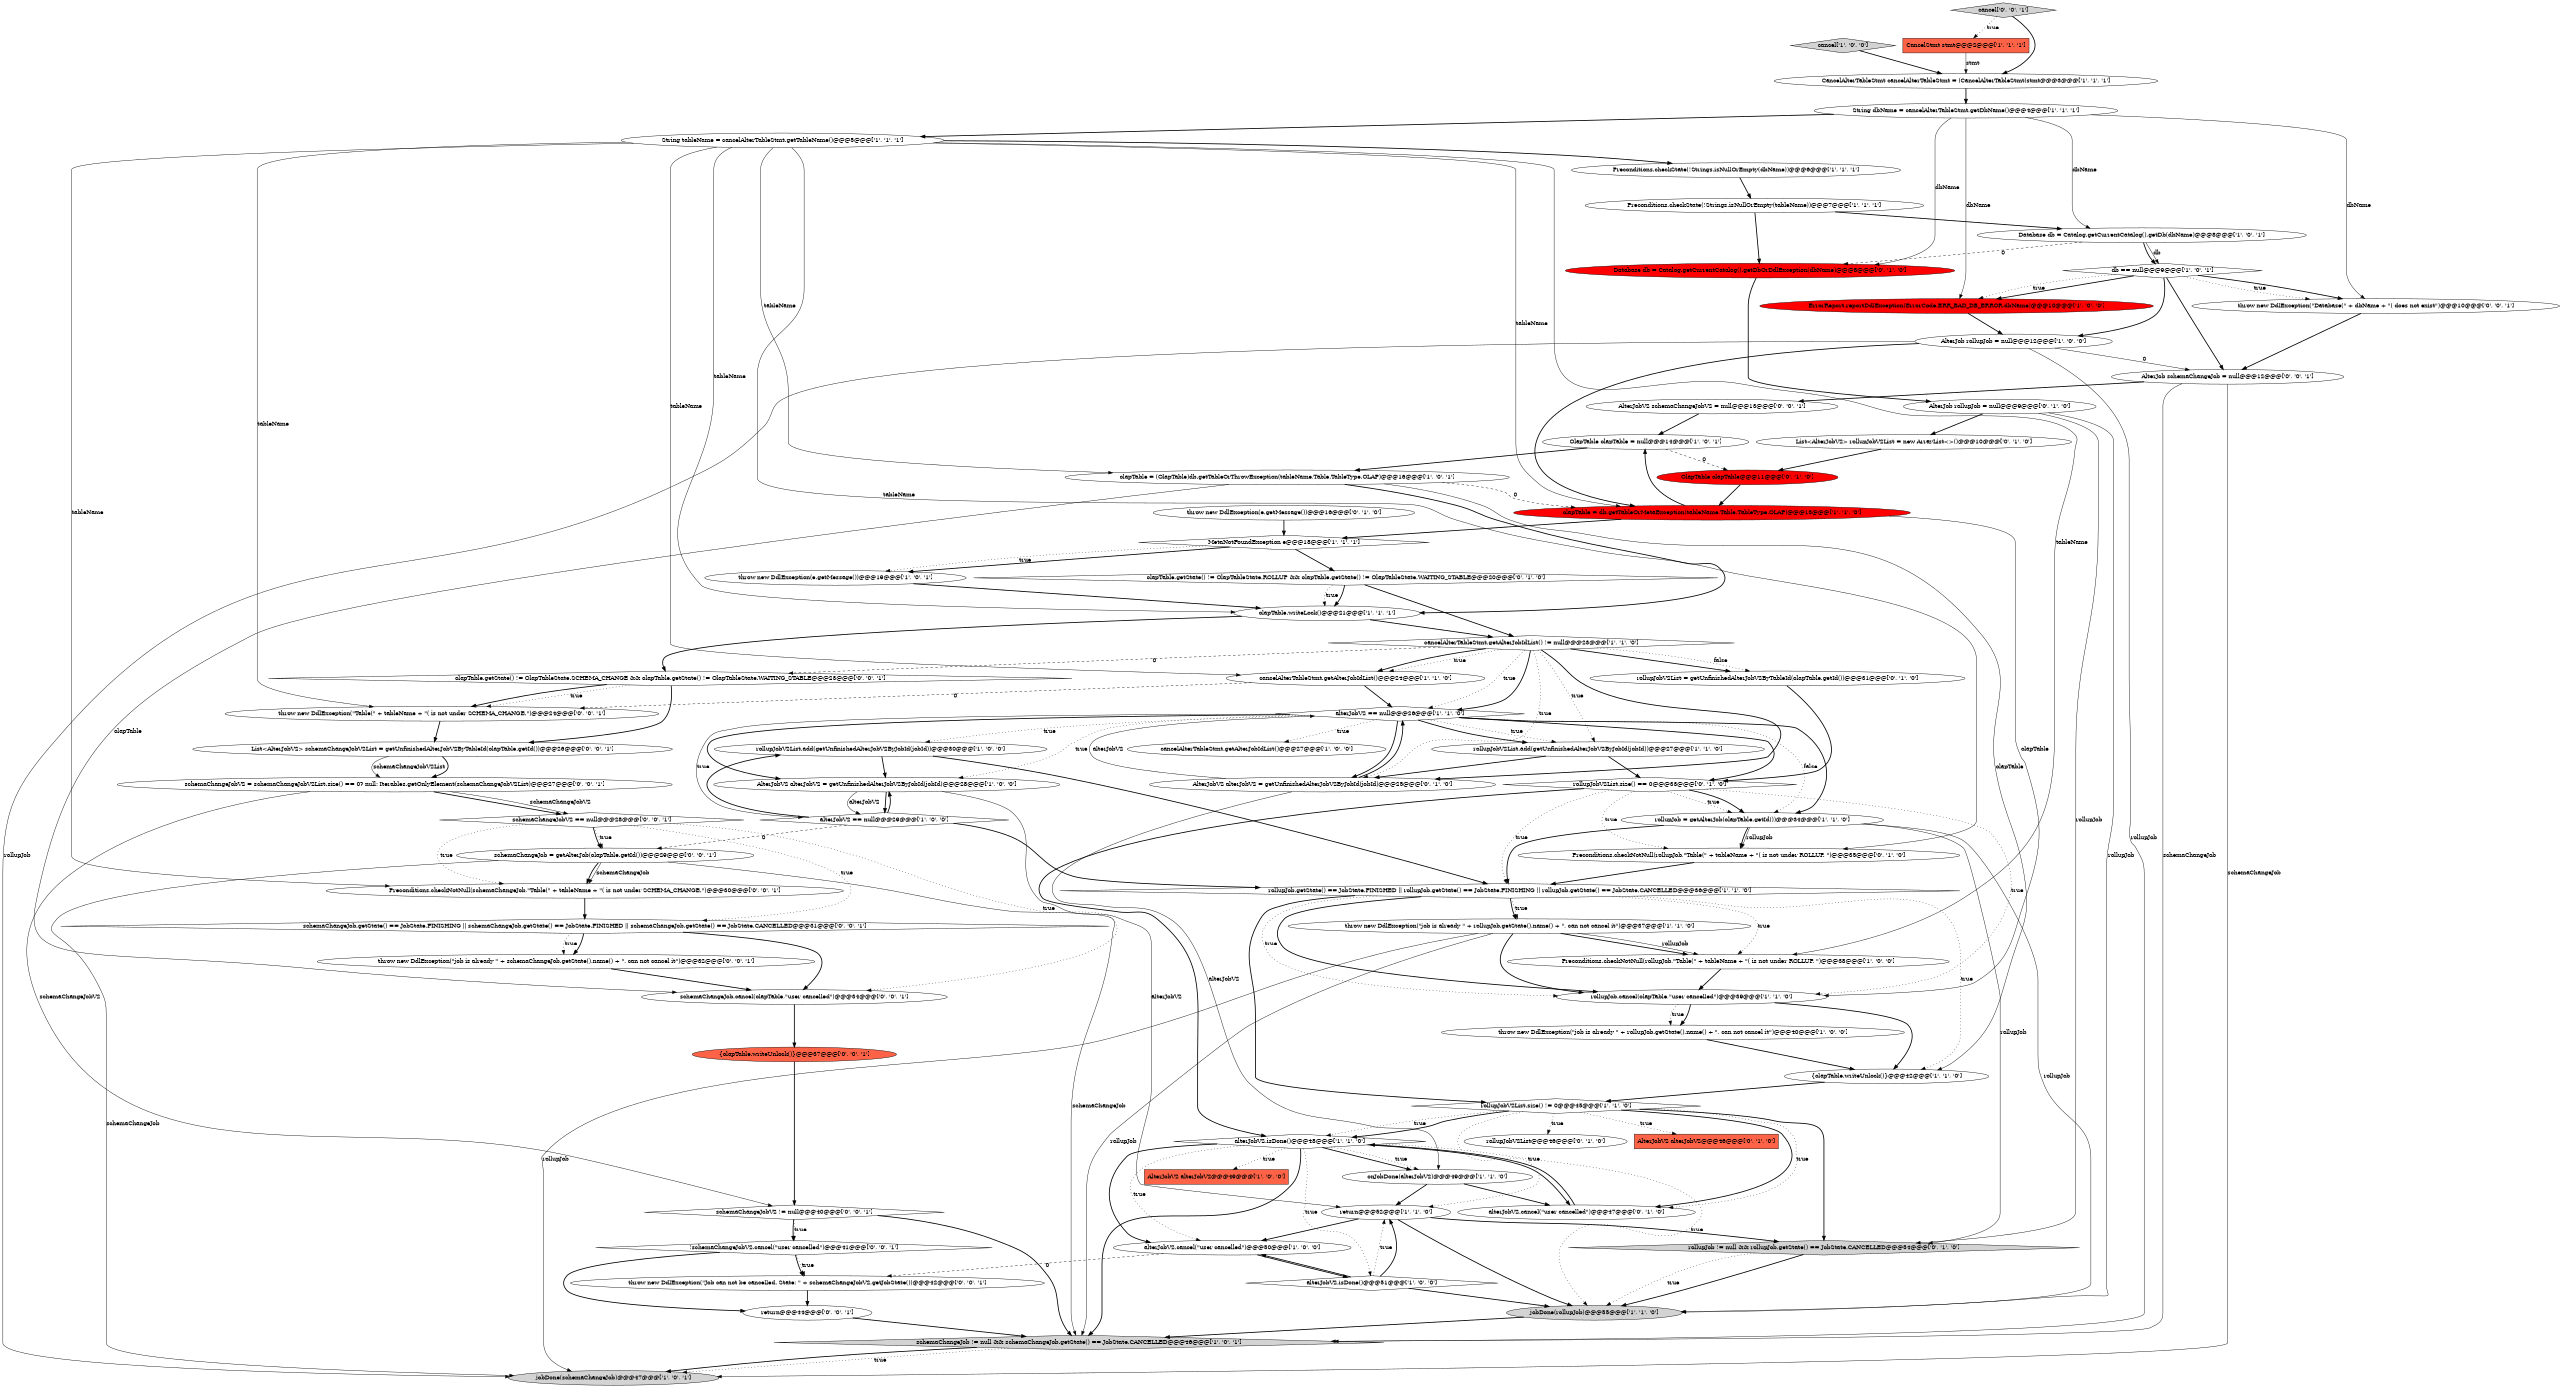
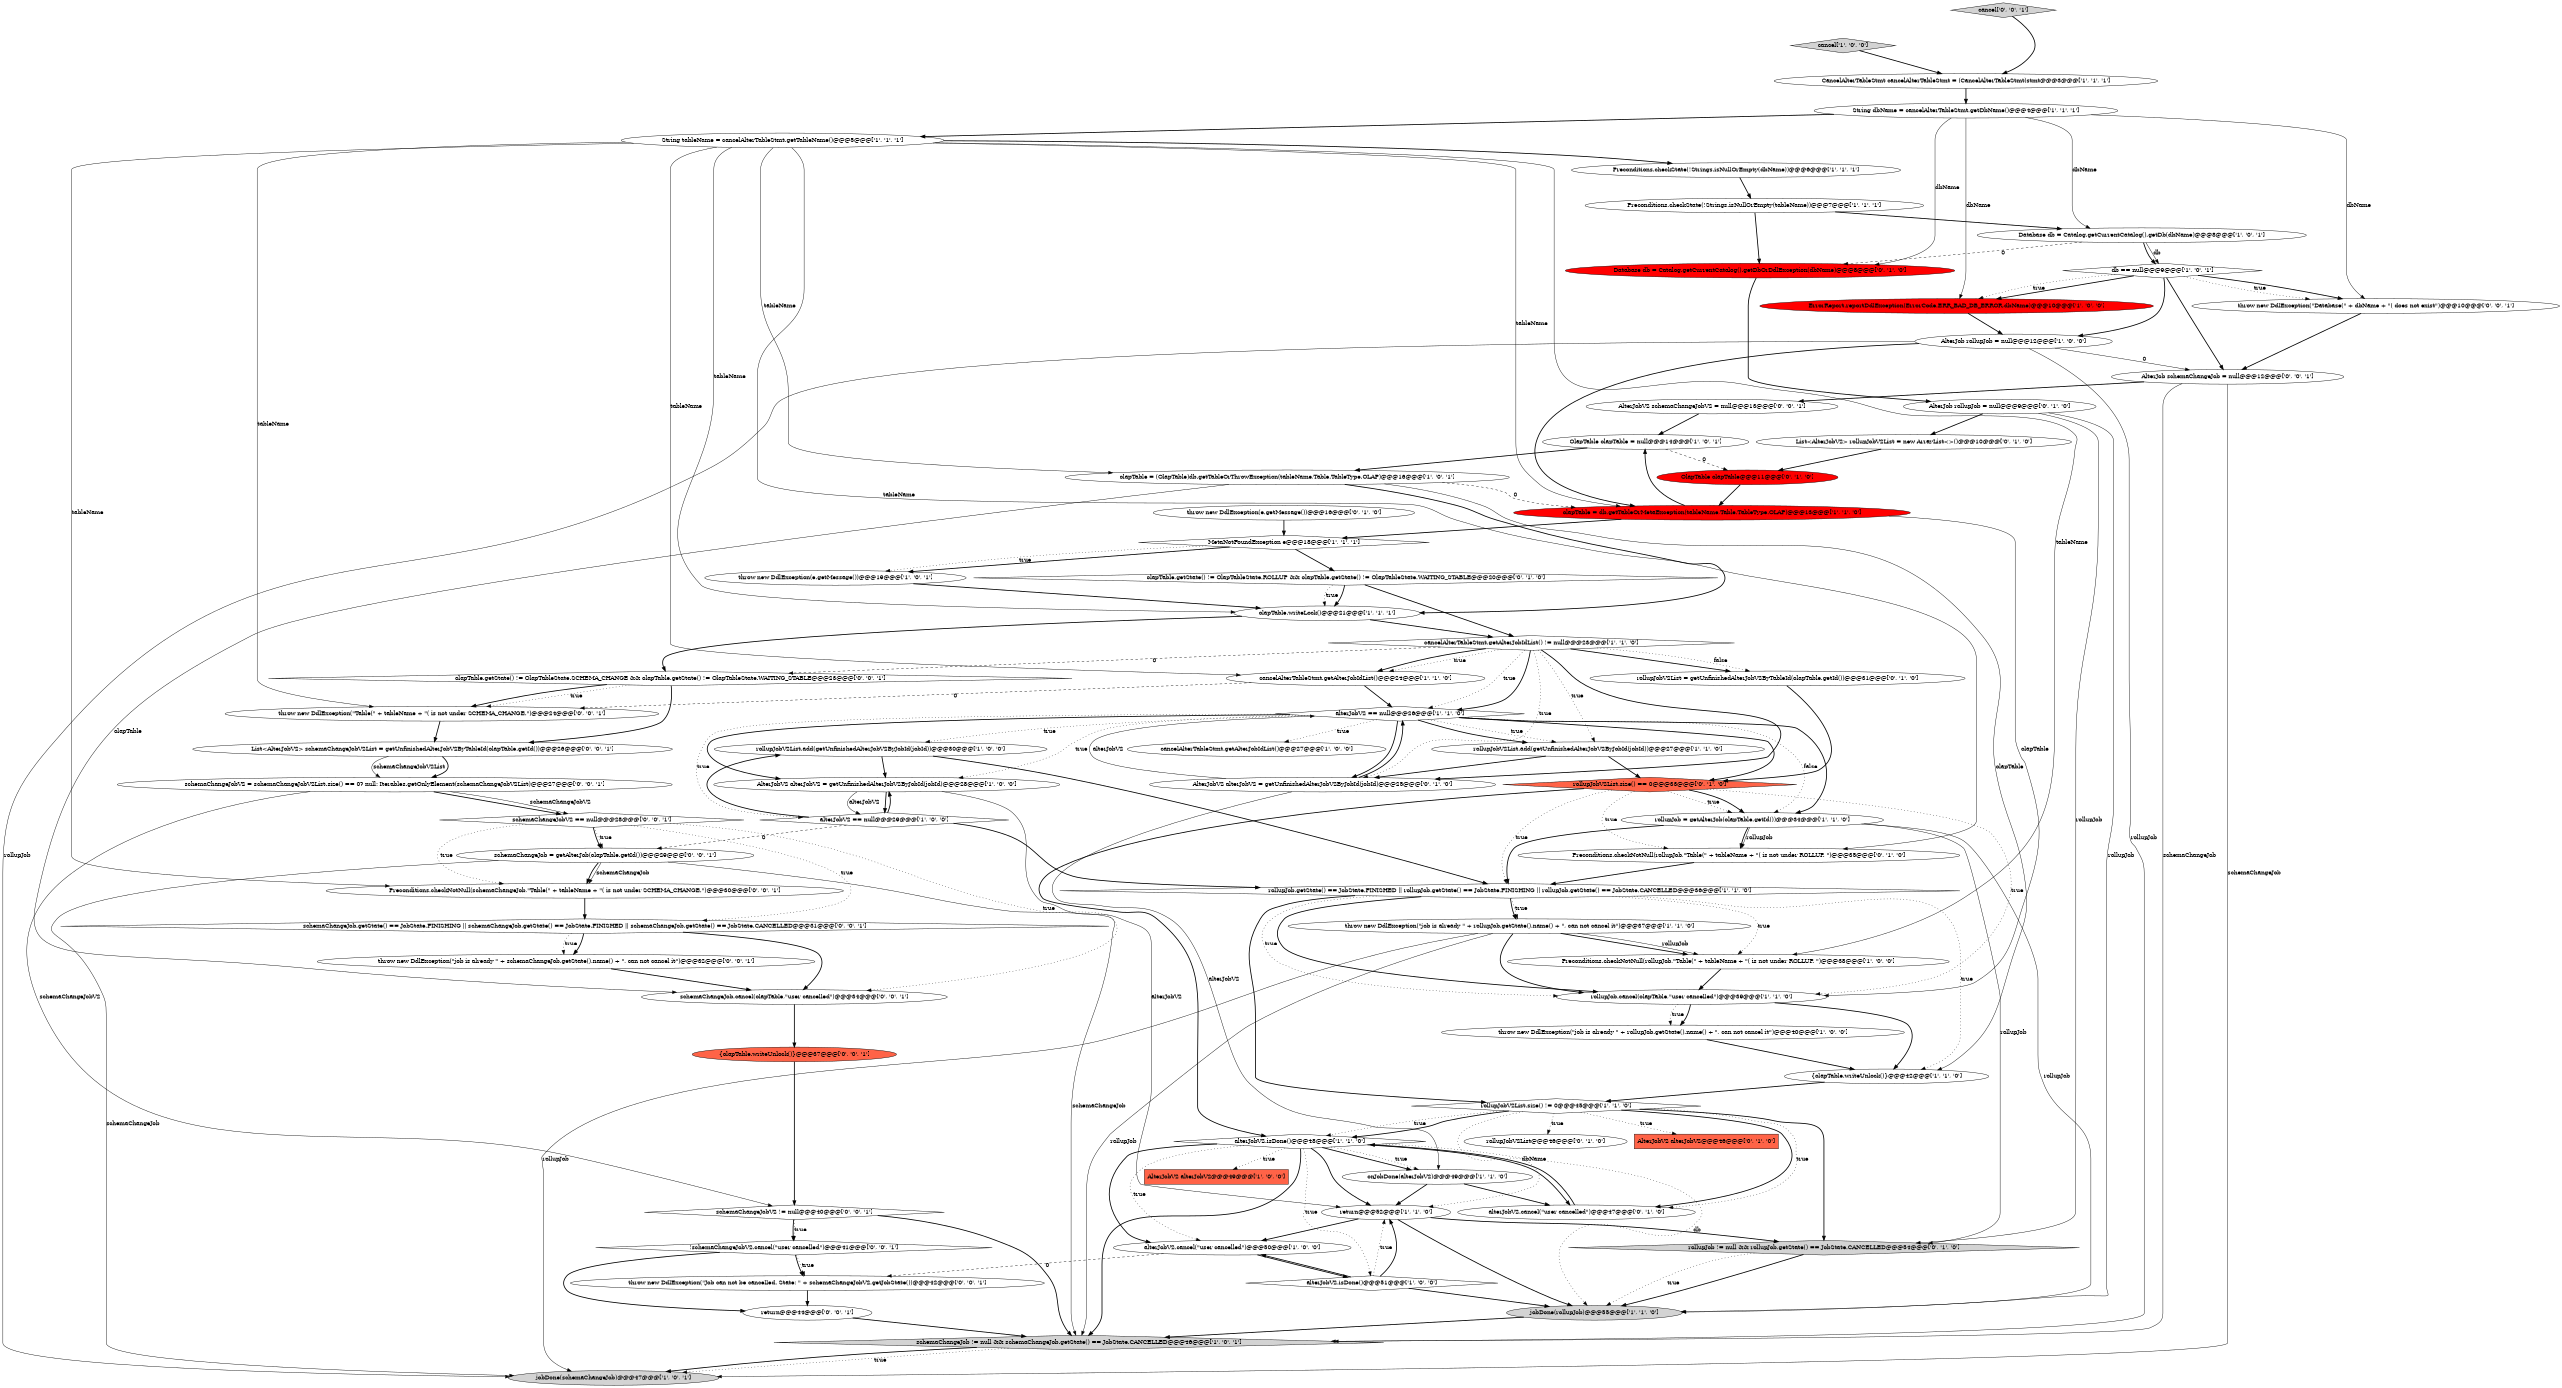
node "CancelStmt stmt@@@2@@@['1', '1', '1']": removed
edge "alterJobV2 == null@@@26@@@['1', '1', '0']" -> "alterJobV2 == null@@@29@@@['1', '0', '0']": style solid -> dotted
node "rollupJobV2List.size() == 0@@@33@@@['0', '1', '0']": fillcolor white -> tomato
edge "rollupJobV2List.size() != 0@@@45@@@['1', '1', '0']" -> "return@@@52@@@['1', '1', '0']": label "true" -> "dbName"
edge "alterJobV2.isDone()@@@48@@@['1', '1', '0']" -> "return@@@52@@@['1', '1', '0']": added
edge "alterJobV2.isDone()@@@48@@@['1', '1', '0']" -> "jobDone(rollupJob)@@@55@@@['1', '1', '0']": label "true" -> "db"
